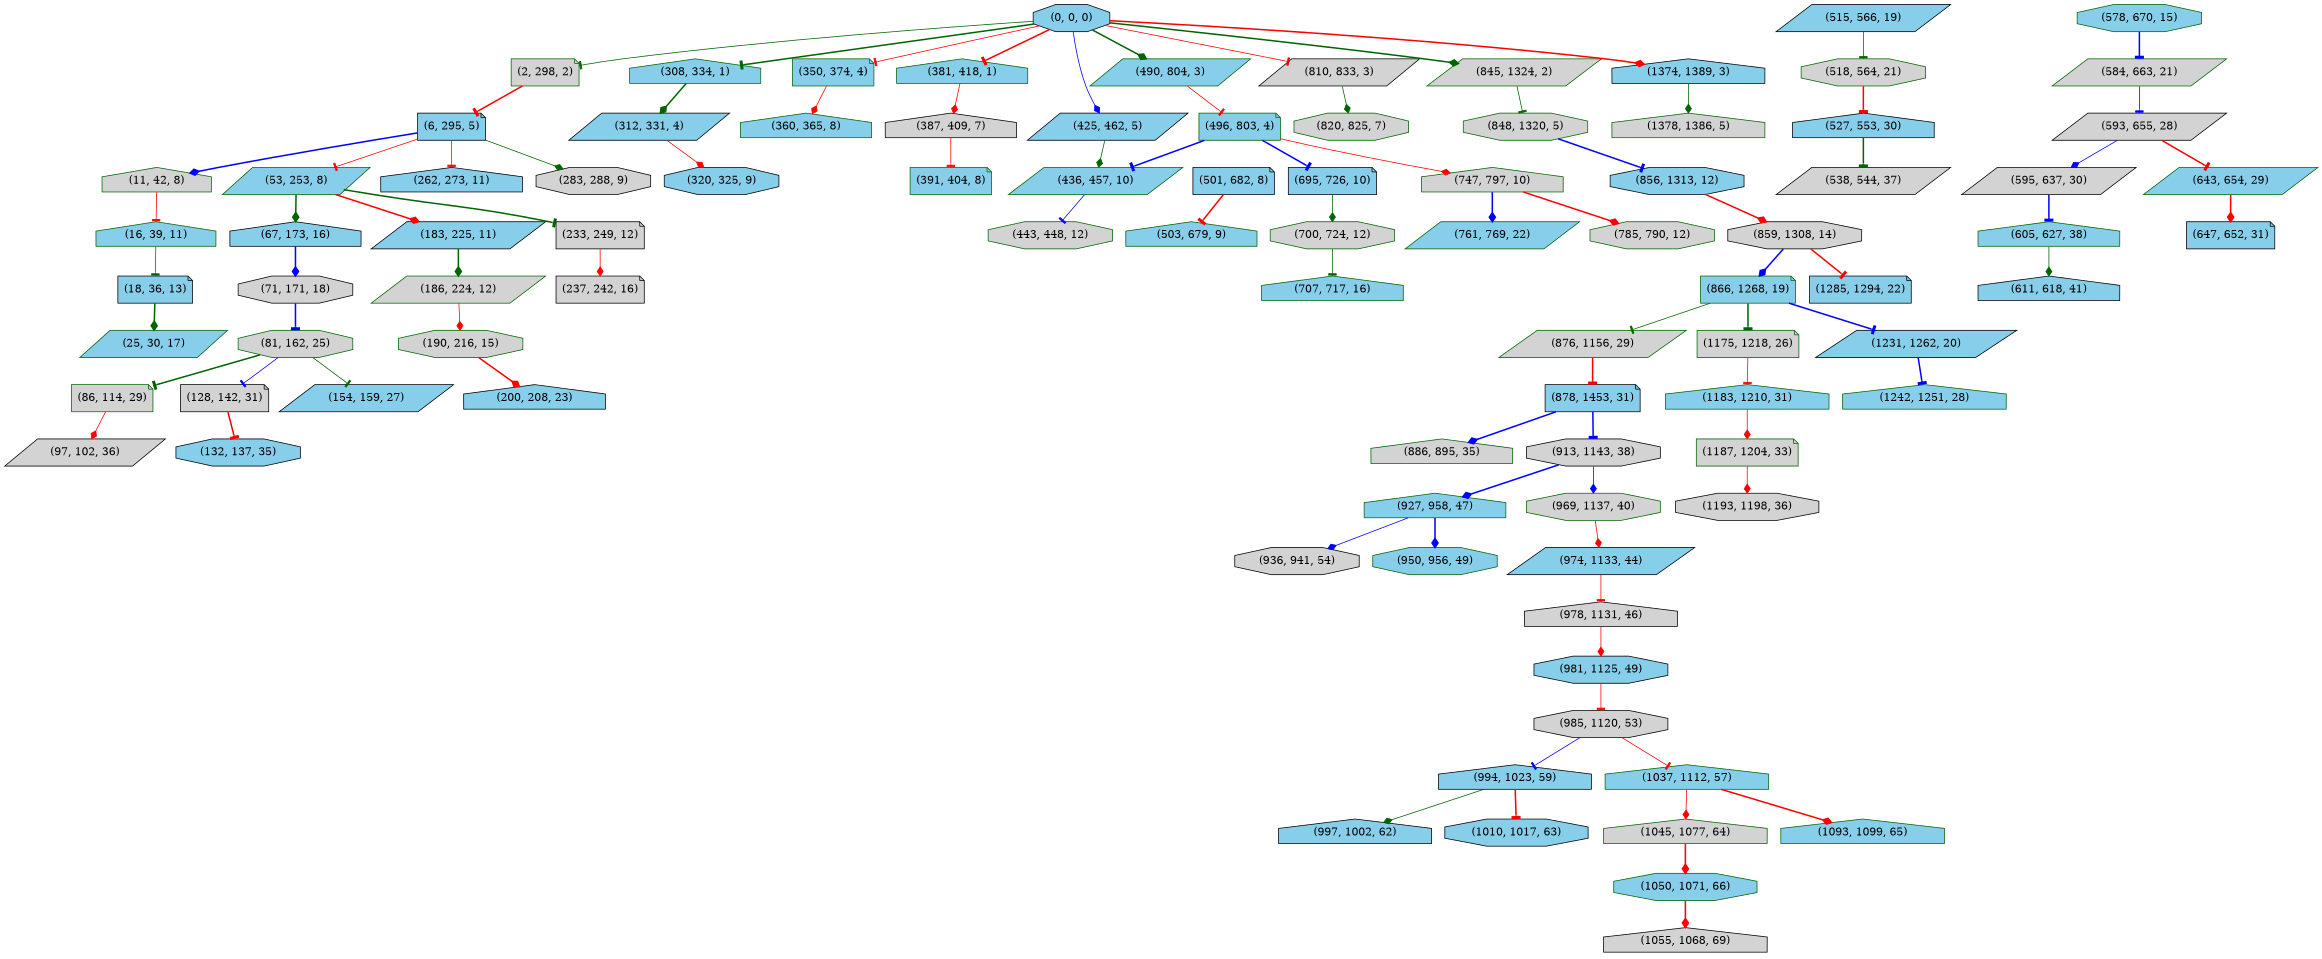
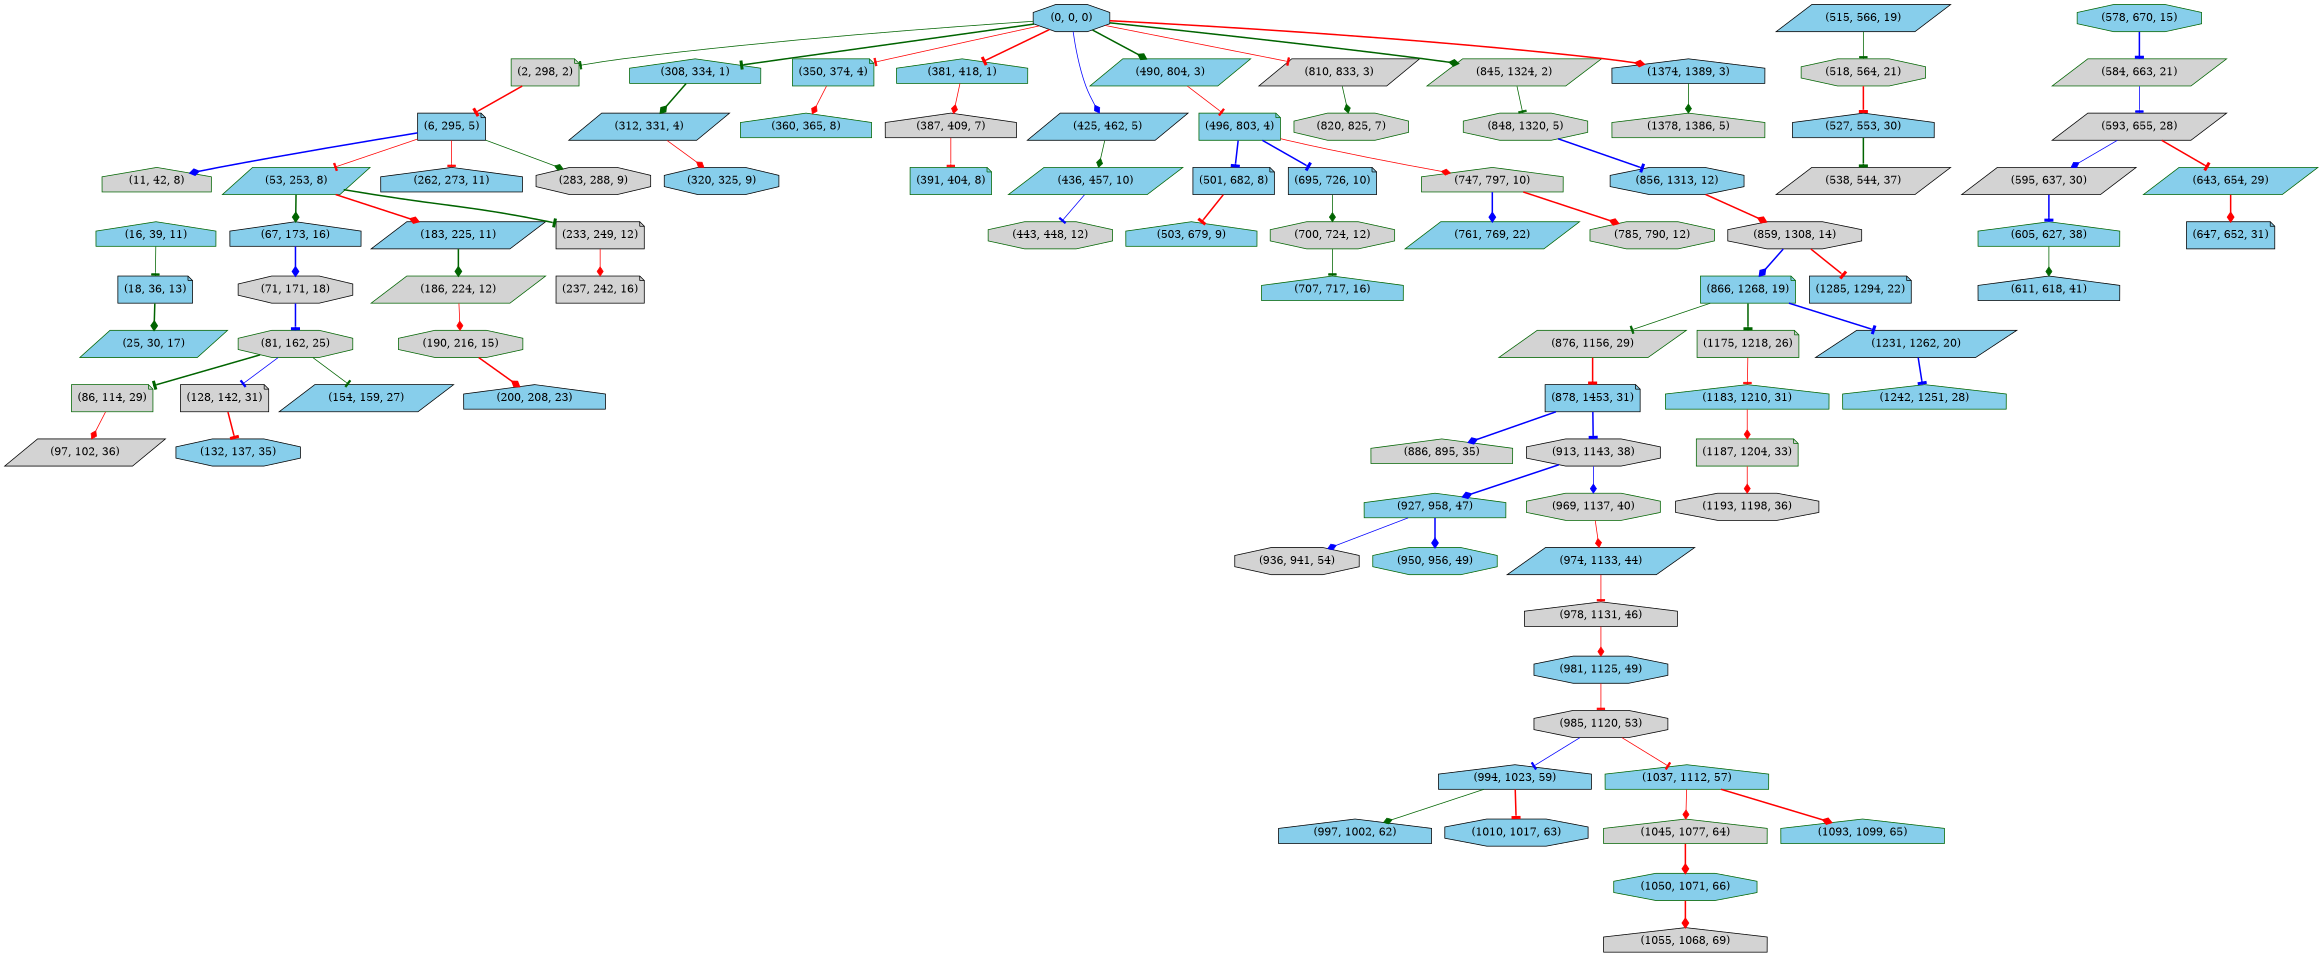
edge "(496, 803, 4)" -> "(436, 457, 10)": now "(496, 803, 4)" -> "(501, 682, 8)"
edge "(11, 42, 8)" -> "(16, 39, 11)": removed
